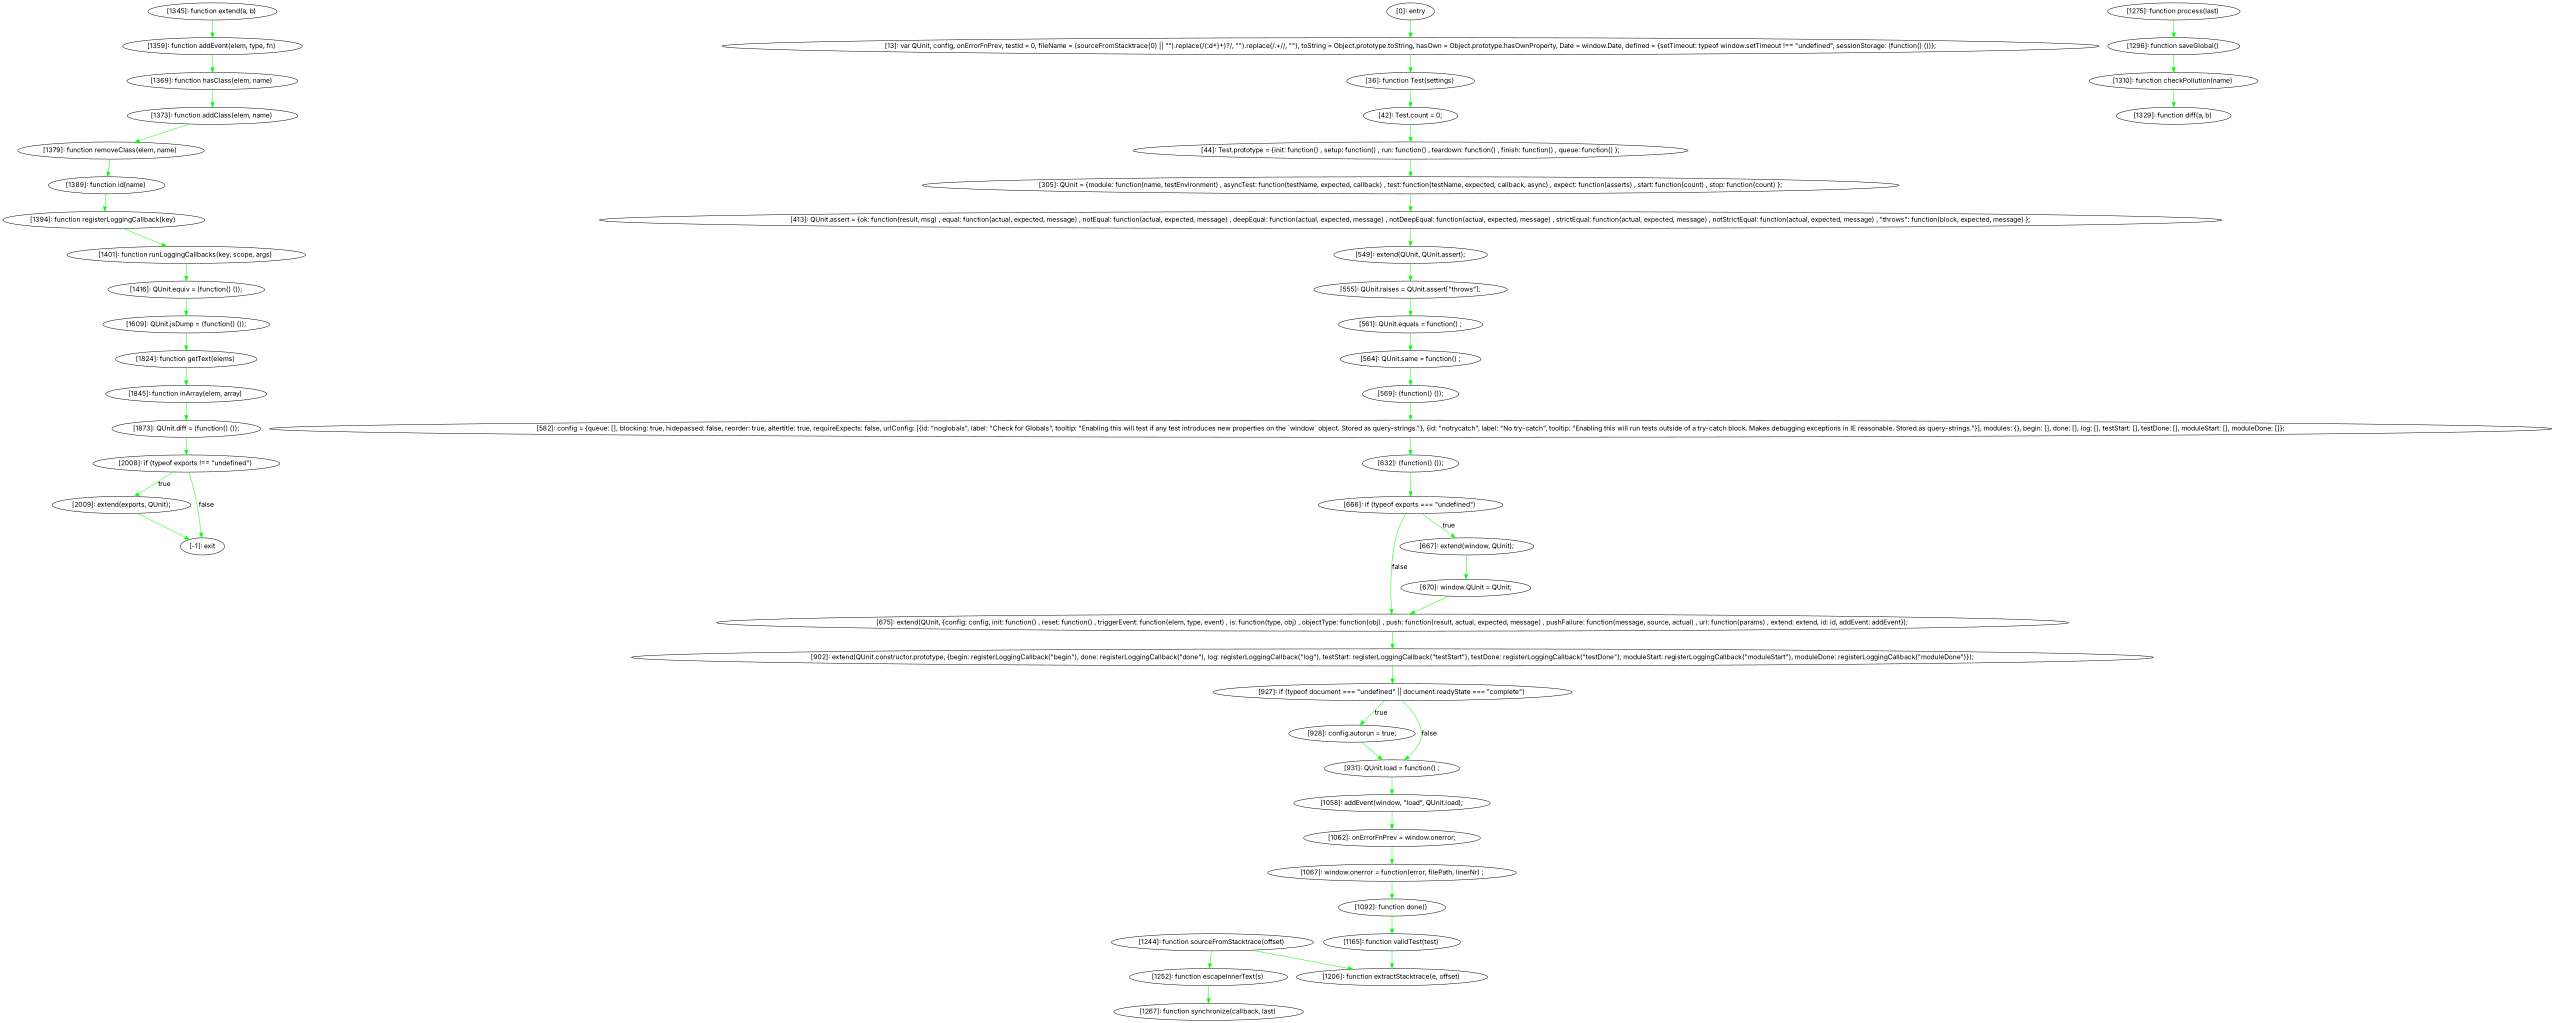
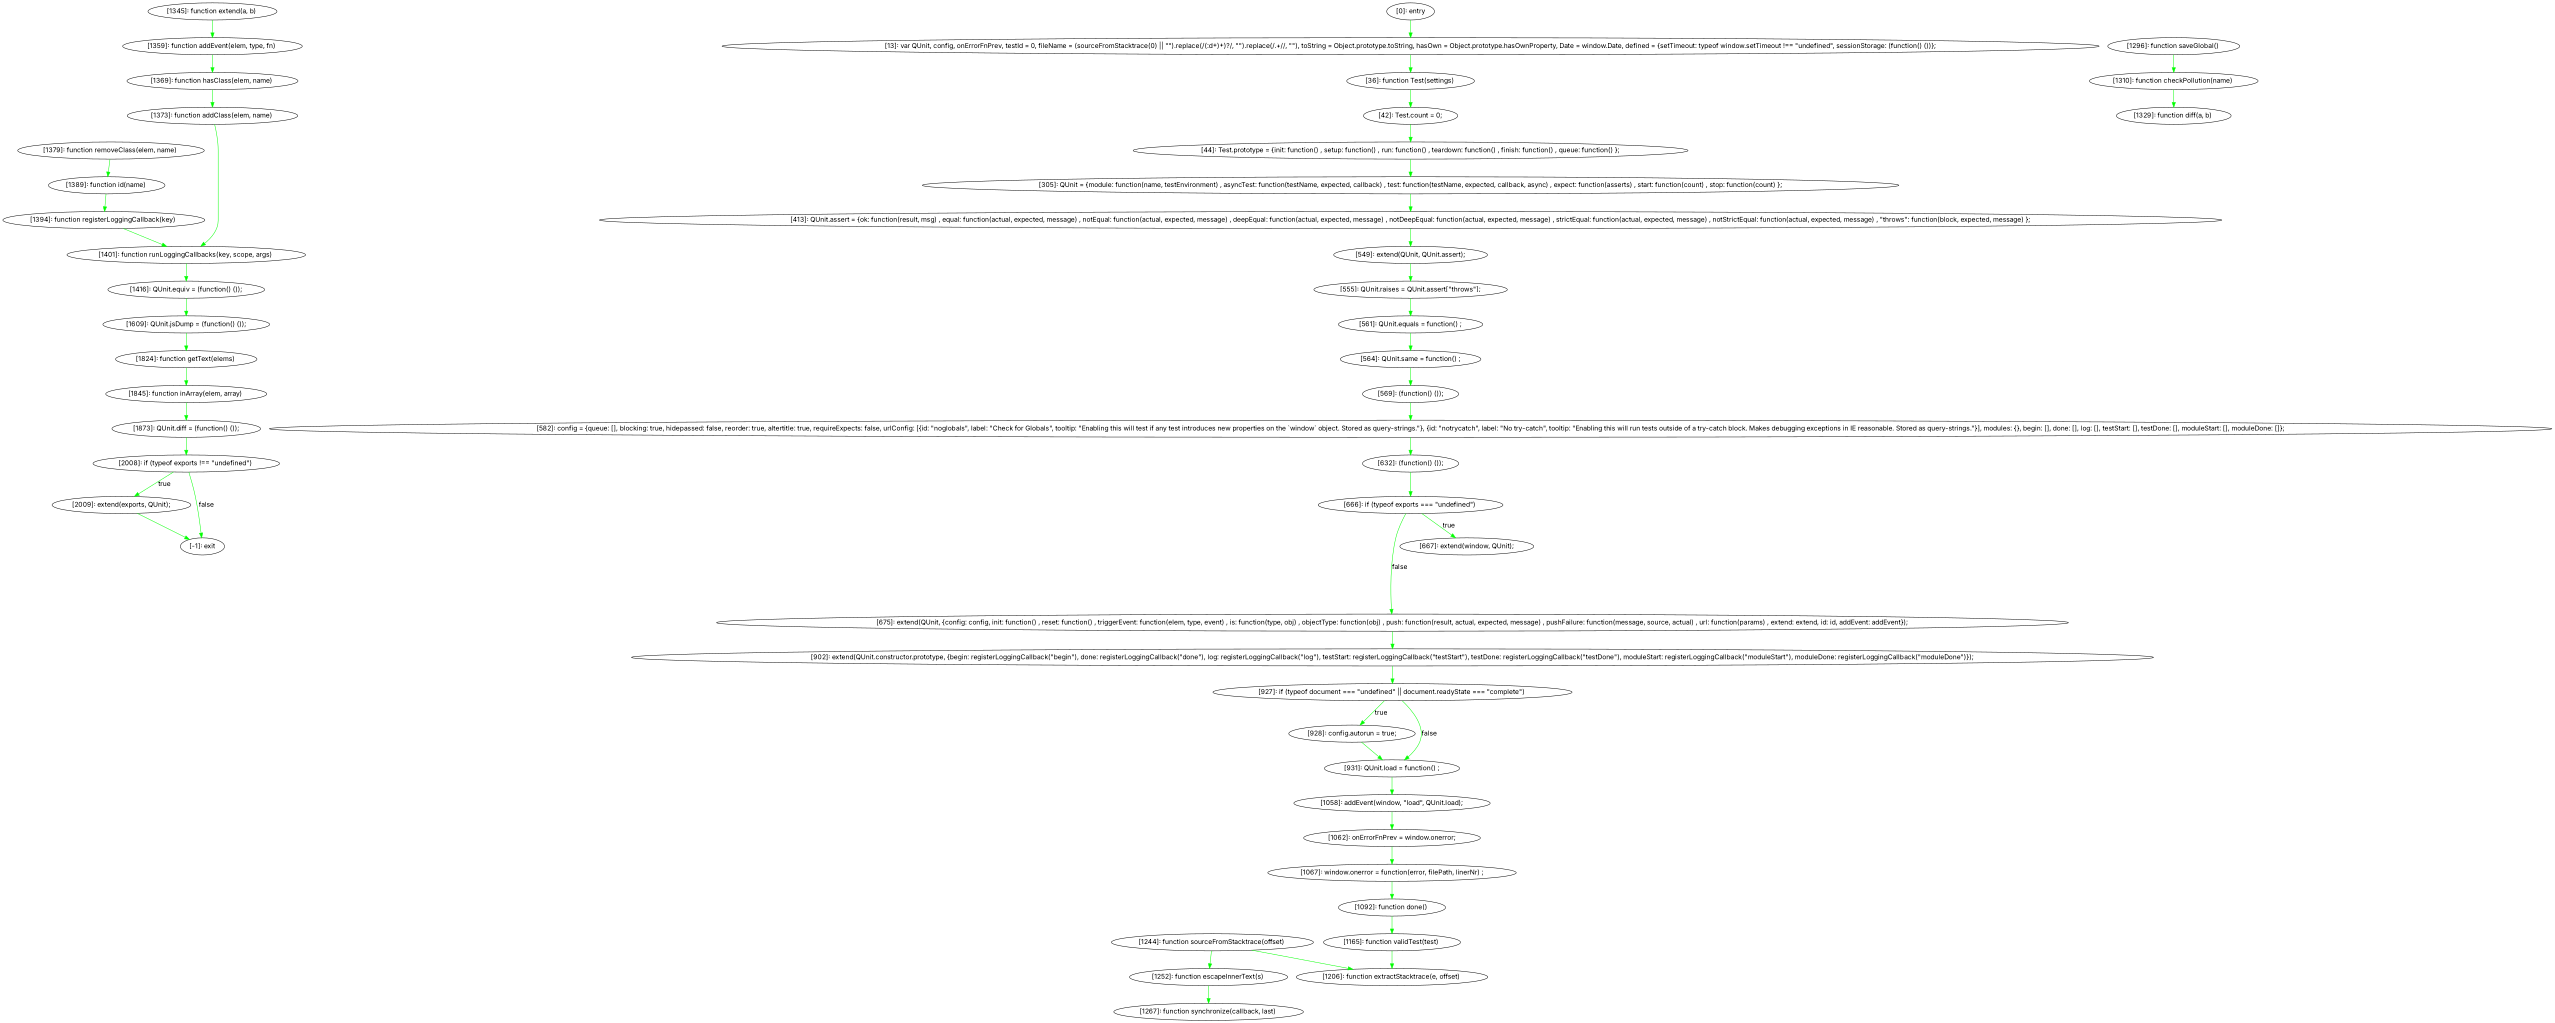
node "[1275]: function process(last)": removed
edge "[1373]: function addClass(elem, name)" -> "[1379]: function removeClass(elem, name)": now "[1373]: function addClass(elem, name)" -> "[1401]: function runLoggingCallbacks(key, scope, args)"
node "[670]: window.QUnit = QUnit;": removed
